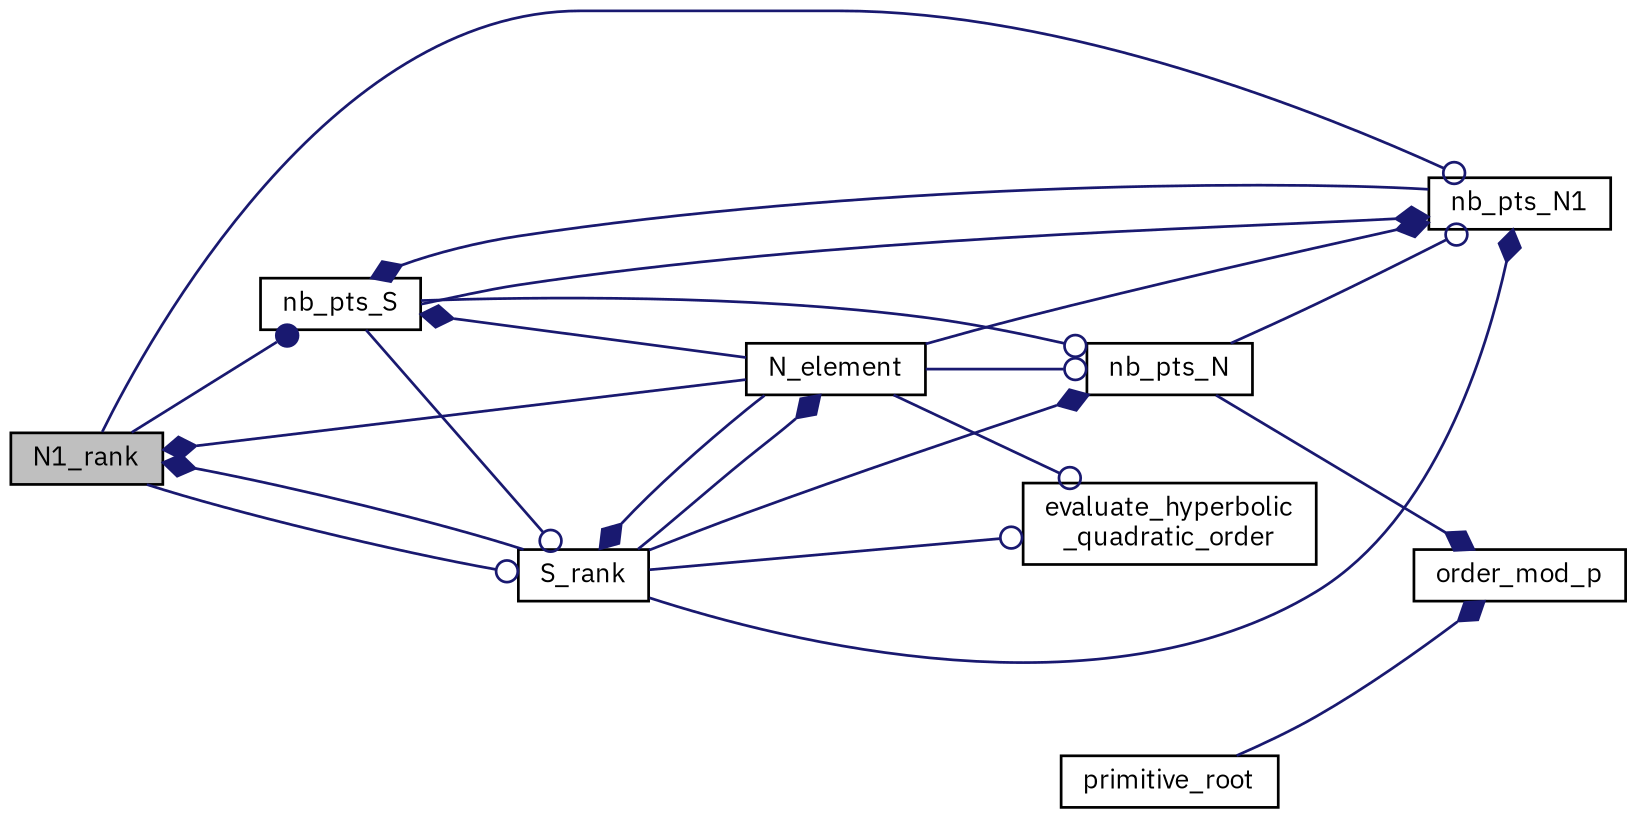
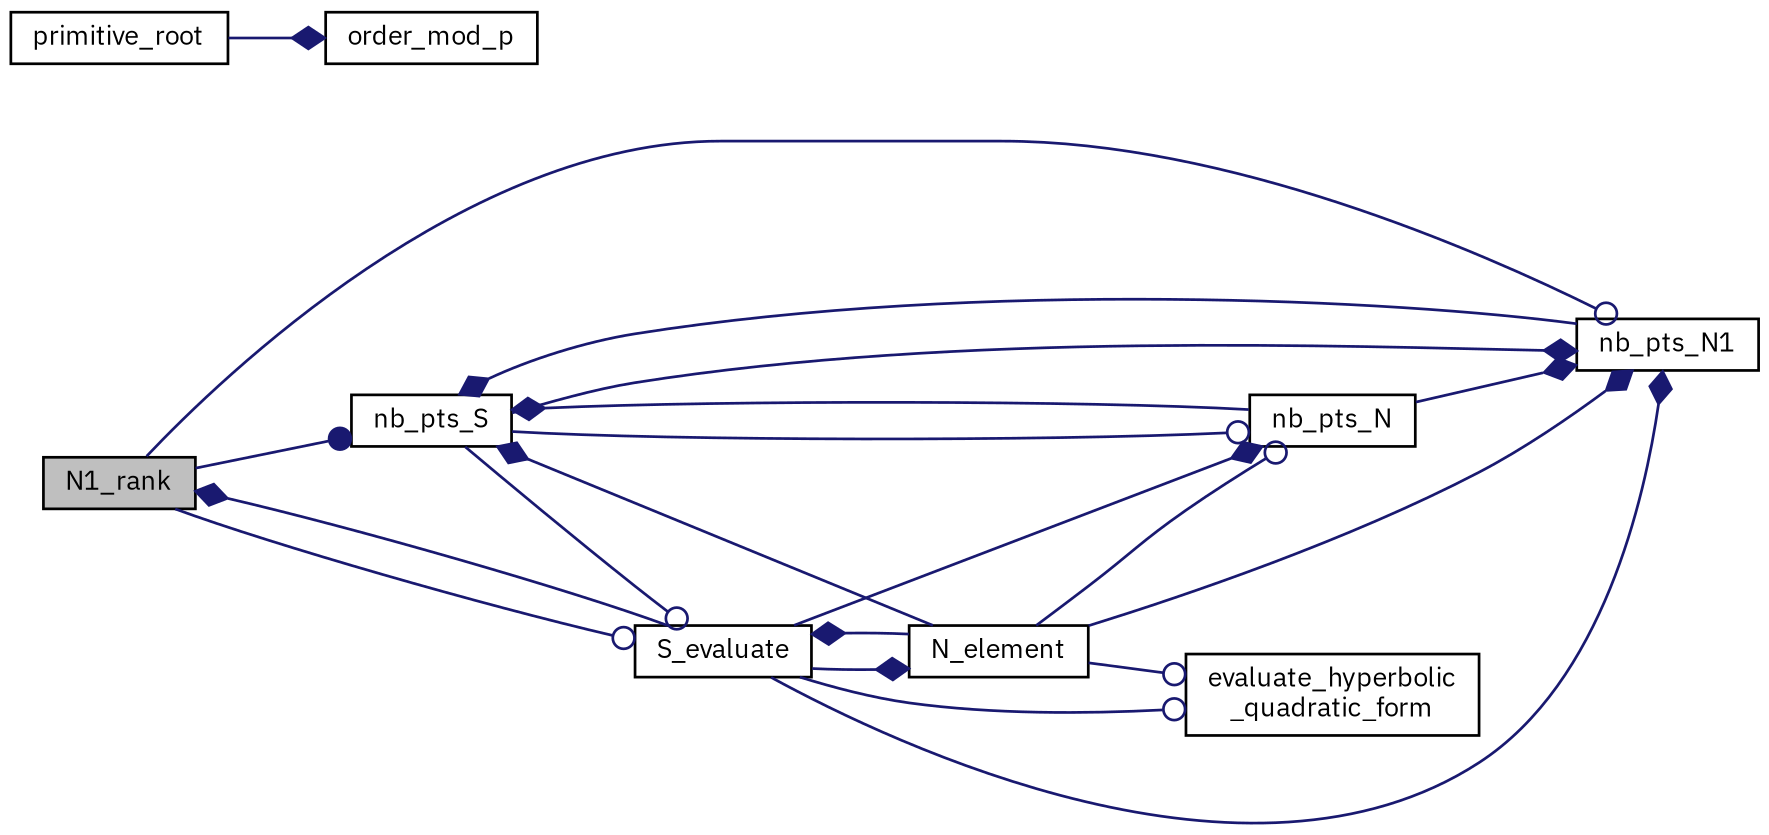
edge "nb_pts_N" -> "nb_pts_N1": arrowhead odot -> diamond
edge "N_element" -> "N1_rank": removed
edge "nb_pts_N" -> "order_mod_p": now "nb_pts_N" -> "nb_pts_S"
node "evaluate_hyperbolic _quadratic_order": label "evaluate_hyperbolic _quadratic_order" -> "evaluate_hyperbolic _quadratic_form"
node "S_rank": label "S_rank" -> "S_evaluate"
